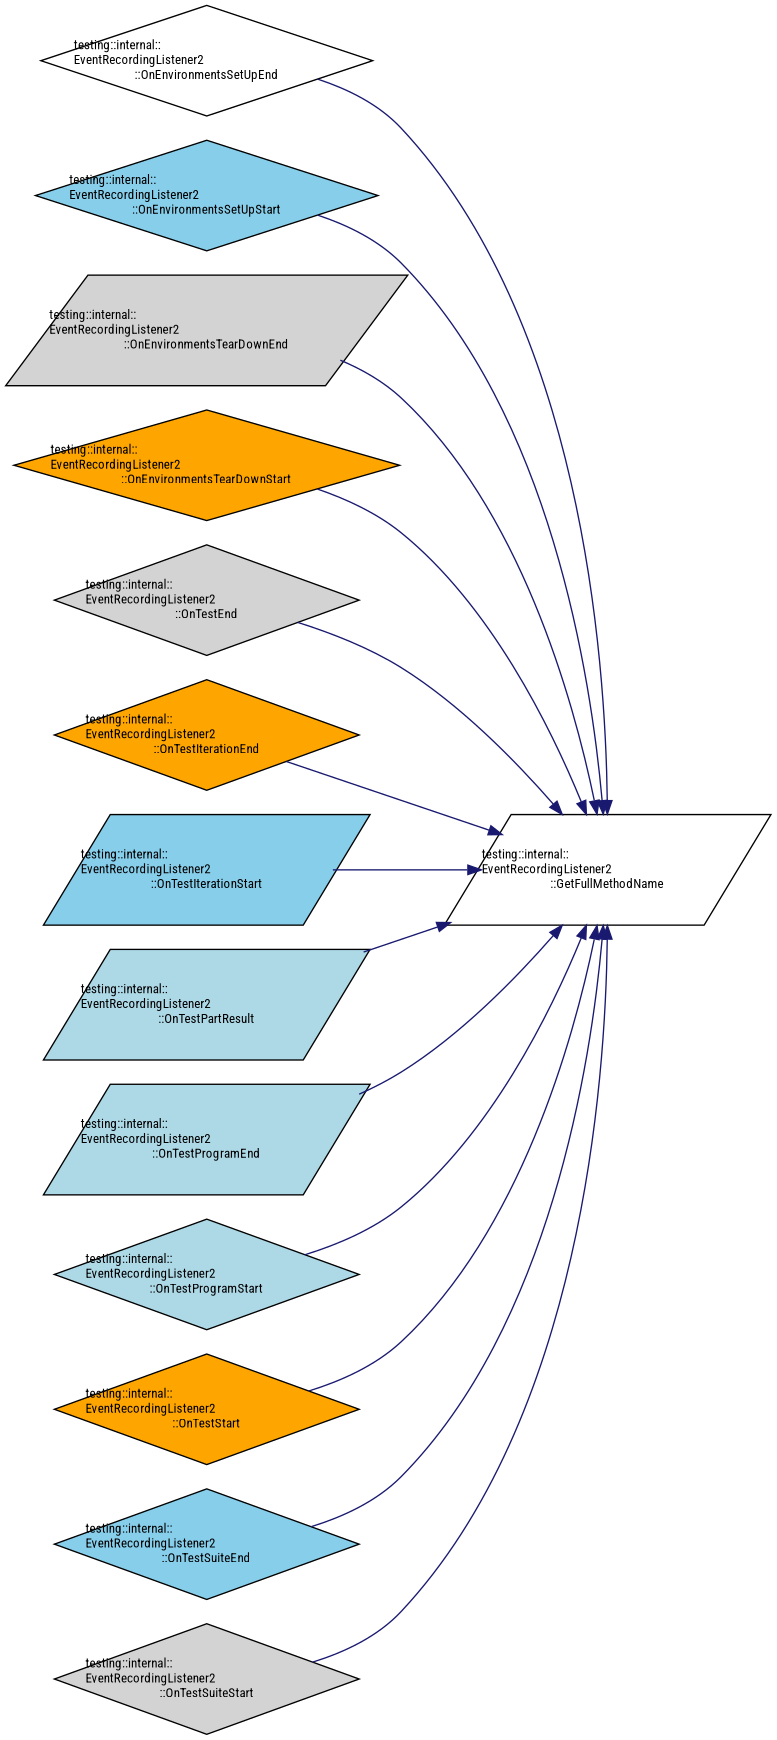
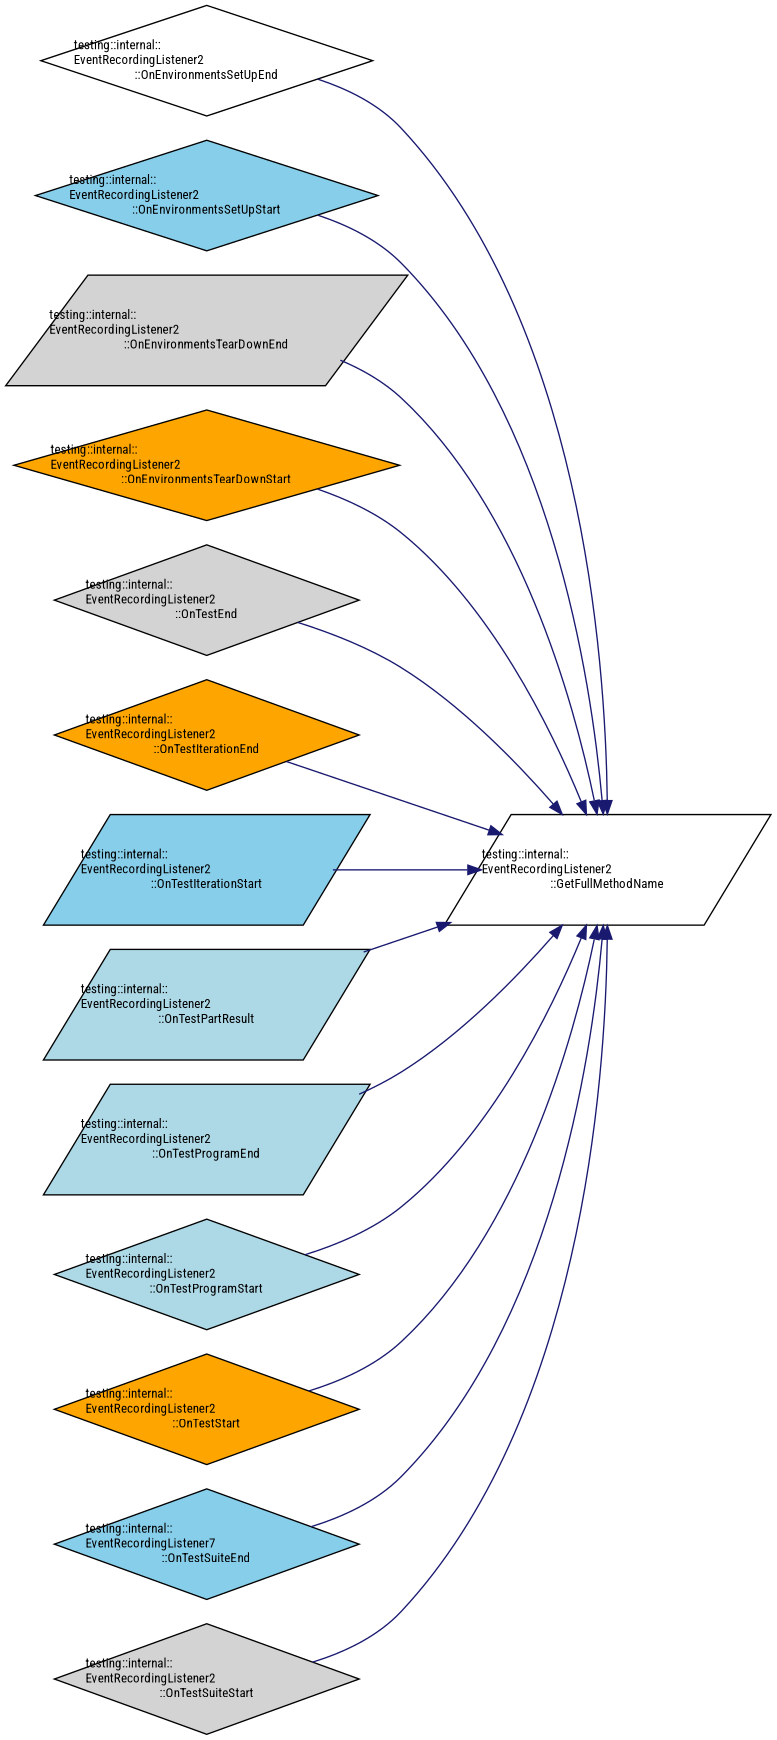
node "testing::internal:: EventRecordingListener2 ::OnTestSuiteEnd": label "testing::internal:: EventRecordingListener2 ::OnTestSuiteEnd" -> "testing::internal:: EventRecordingListener7 ::OnTestSuiteEnd"
